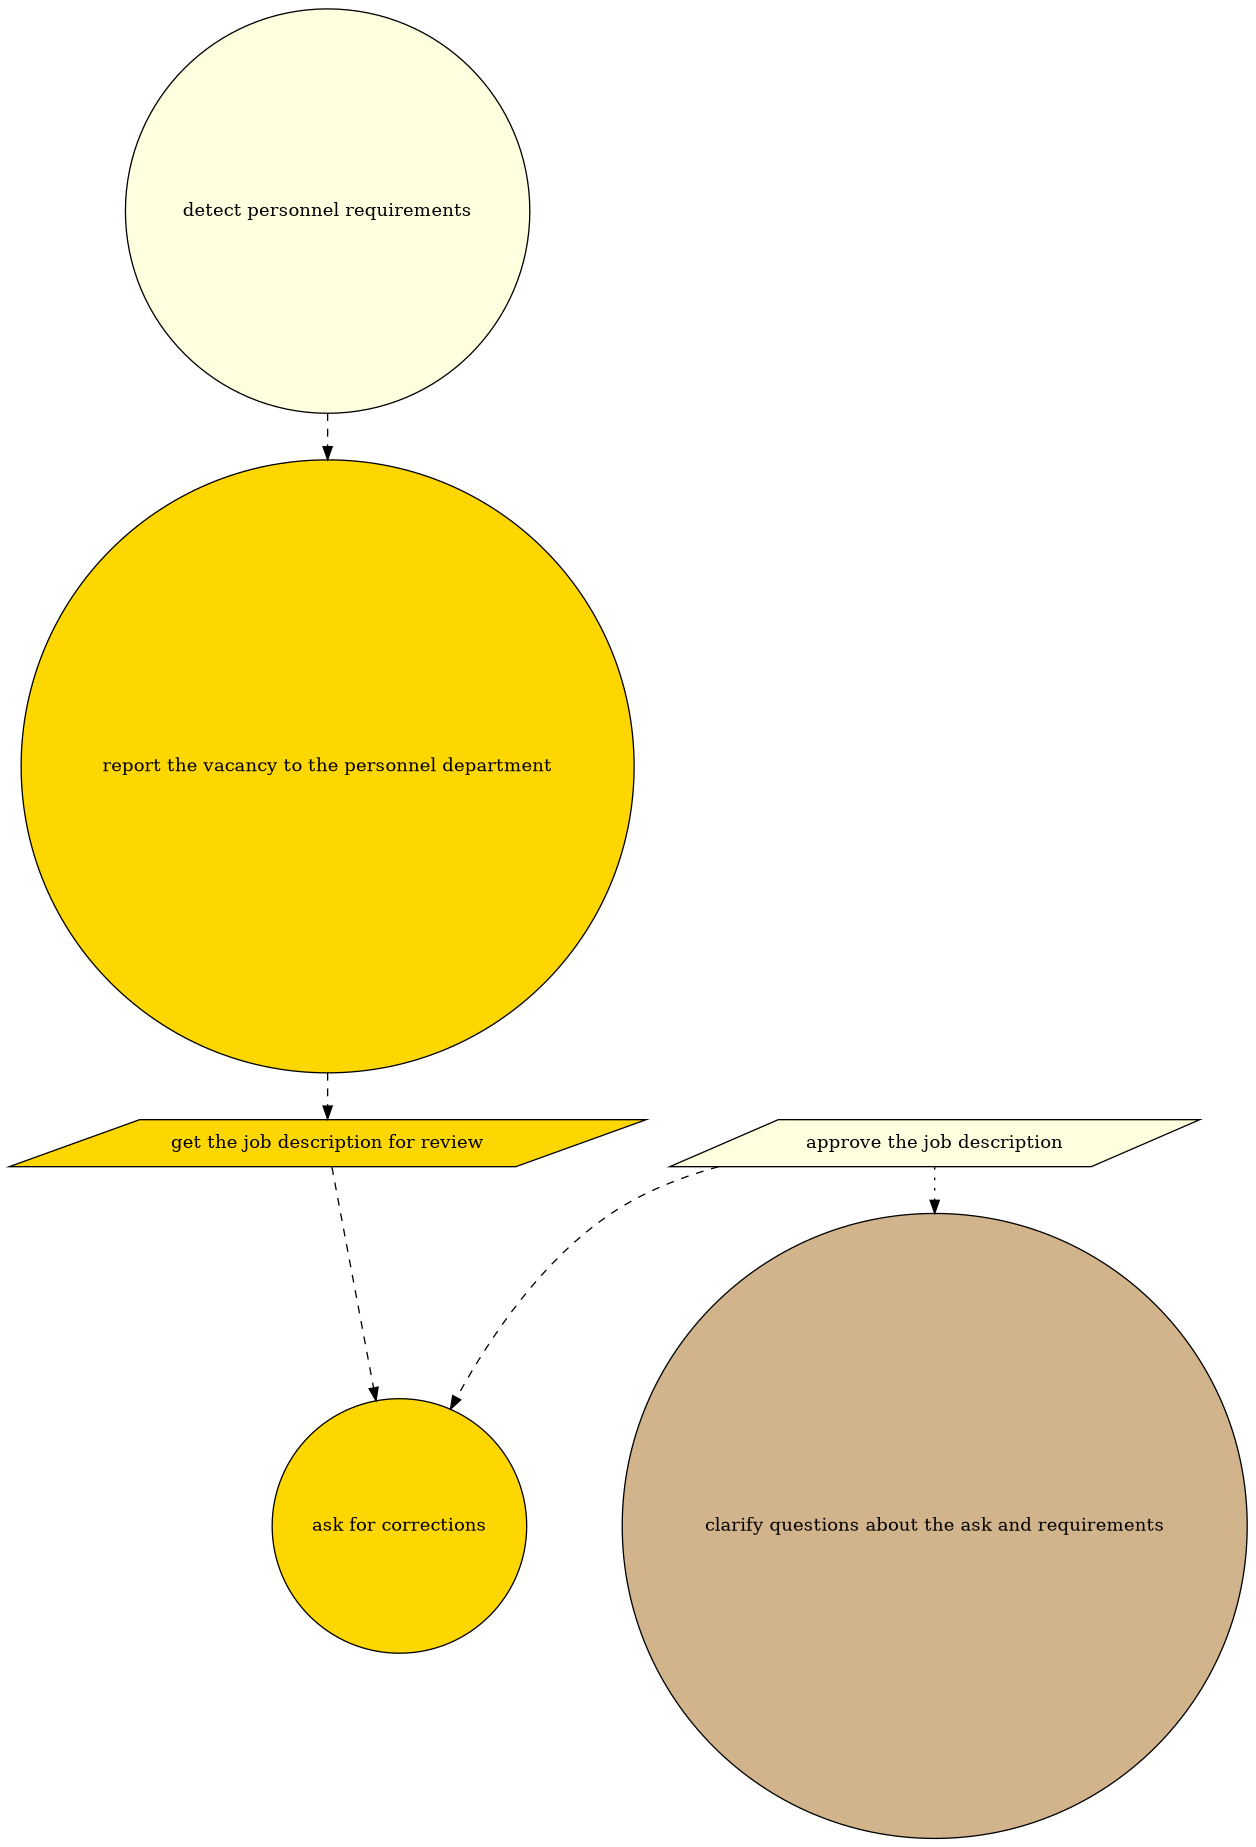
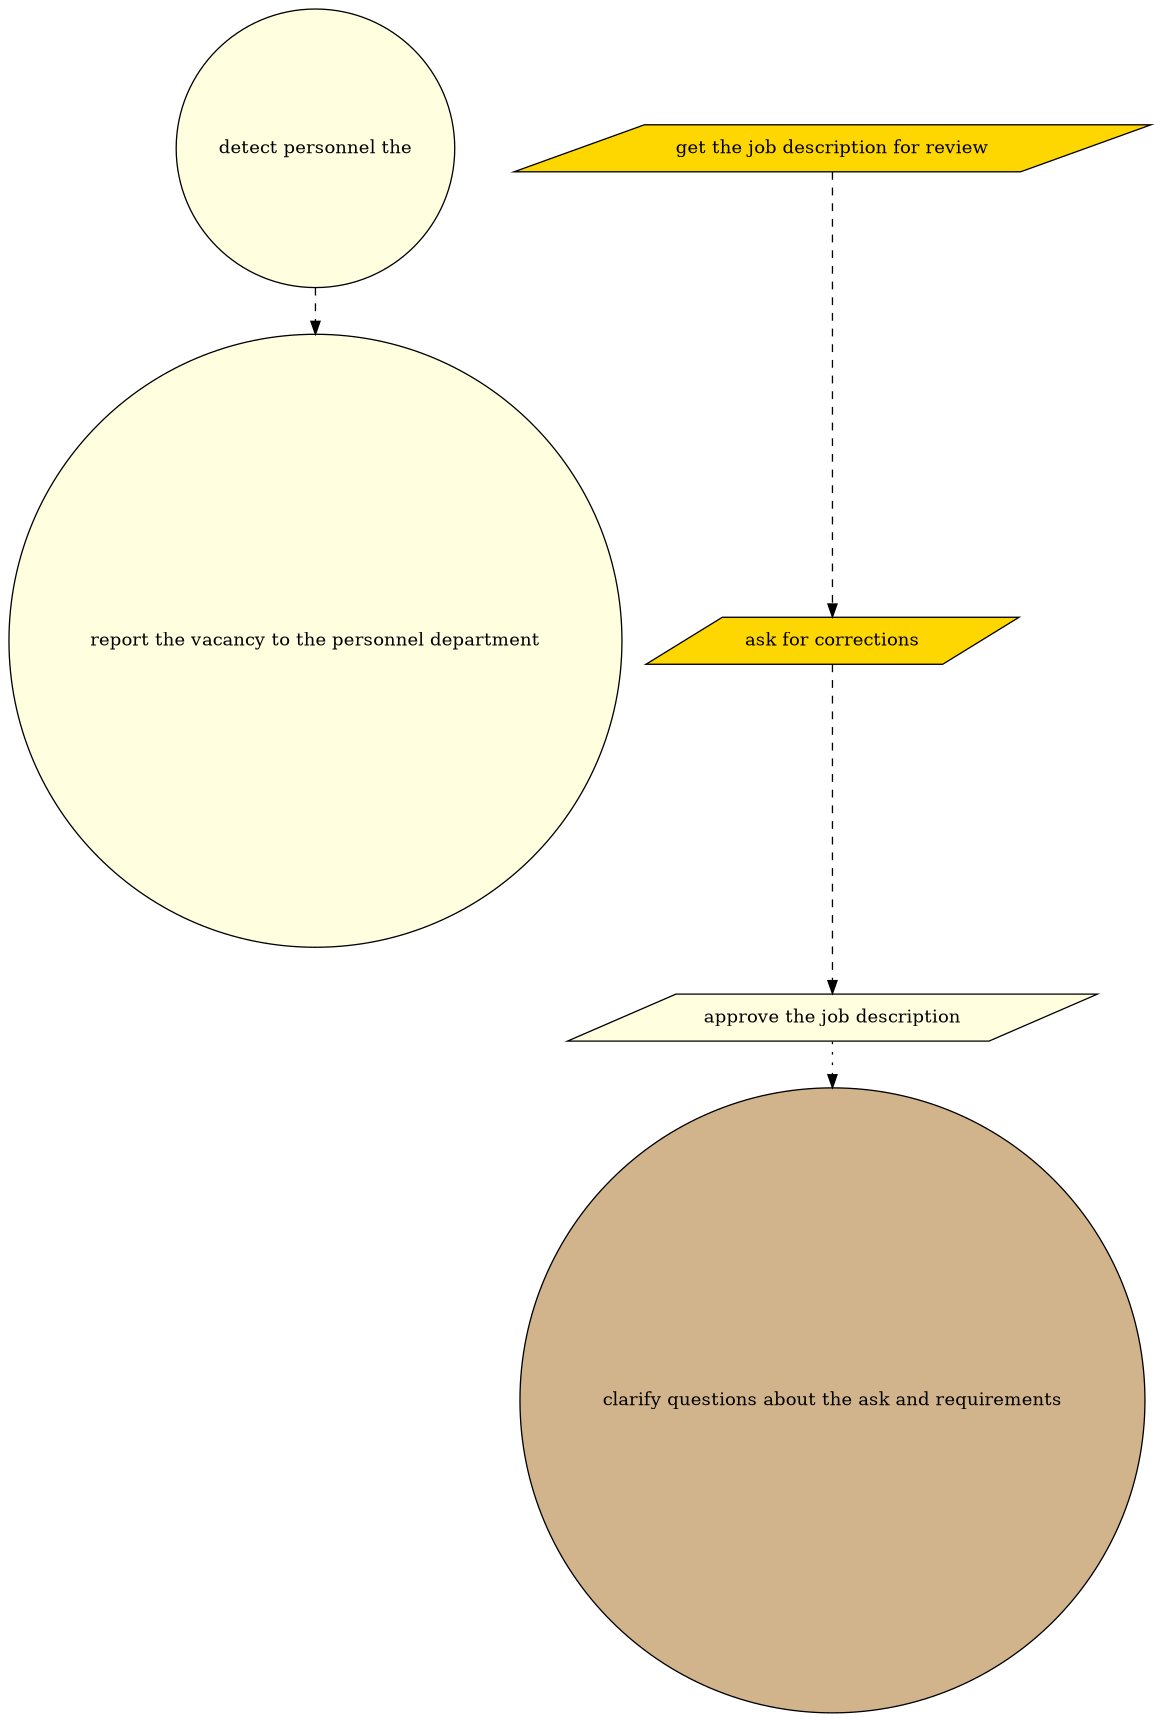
node "detect personnel requirements": label "detect personnel requirements" -> "detect personnel the"
node "report the vacancy to the personnel department": fillcolor gold -> lightyellow
edge "report the vacancy to the personnel department" -> "get the job description for review": removed
edge "approve the job description" -> "ask for corrections": reversed
node "ask for corrections": shape circle -> parallelogram
